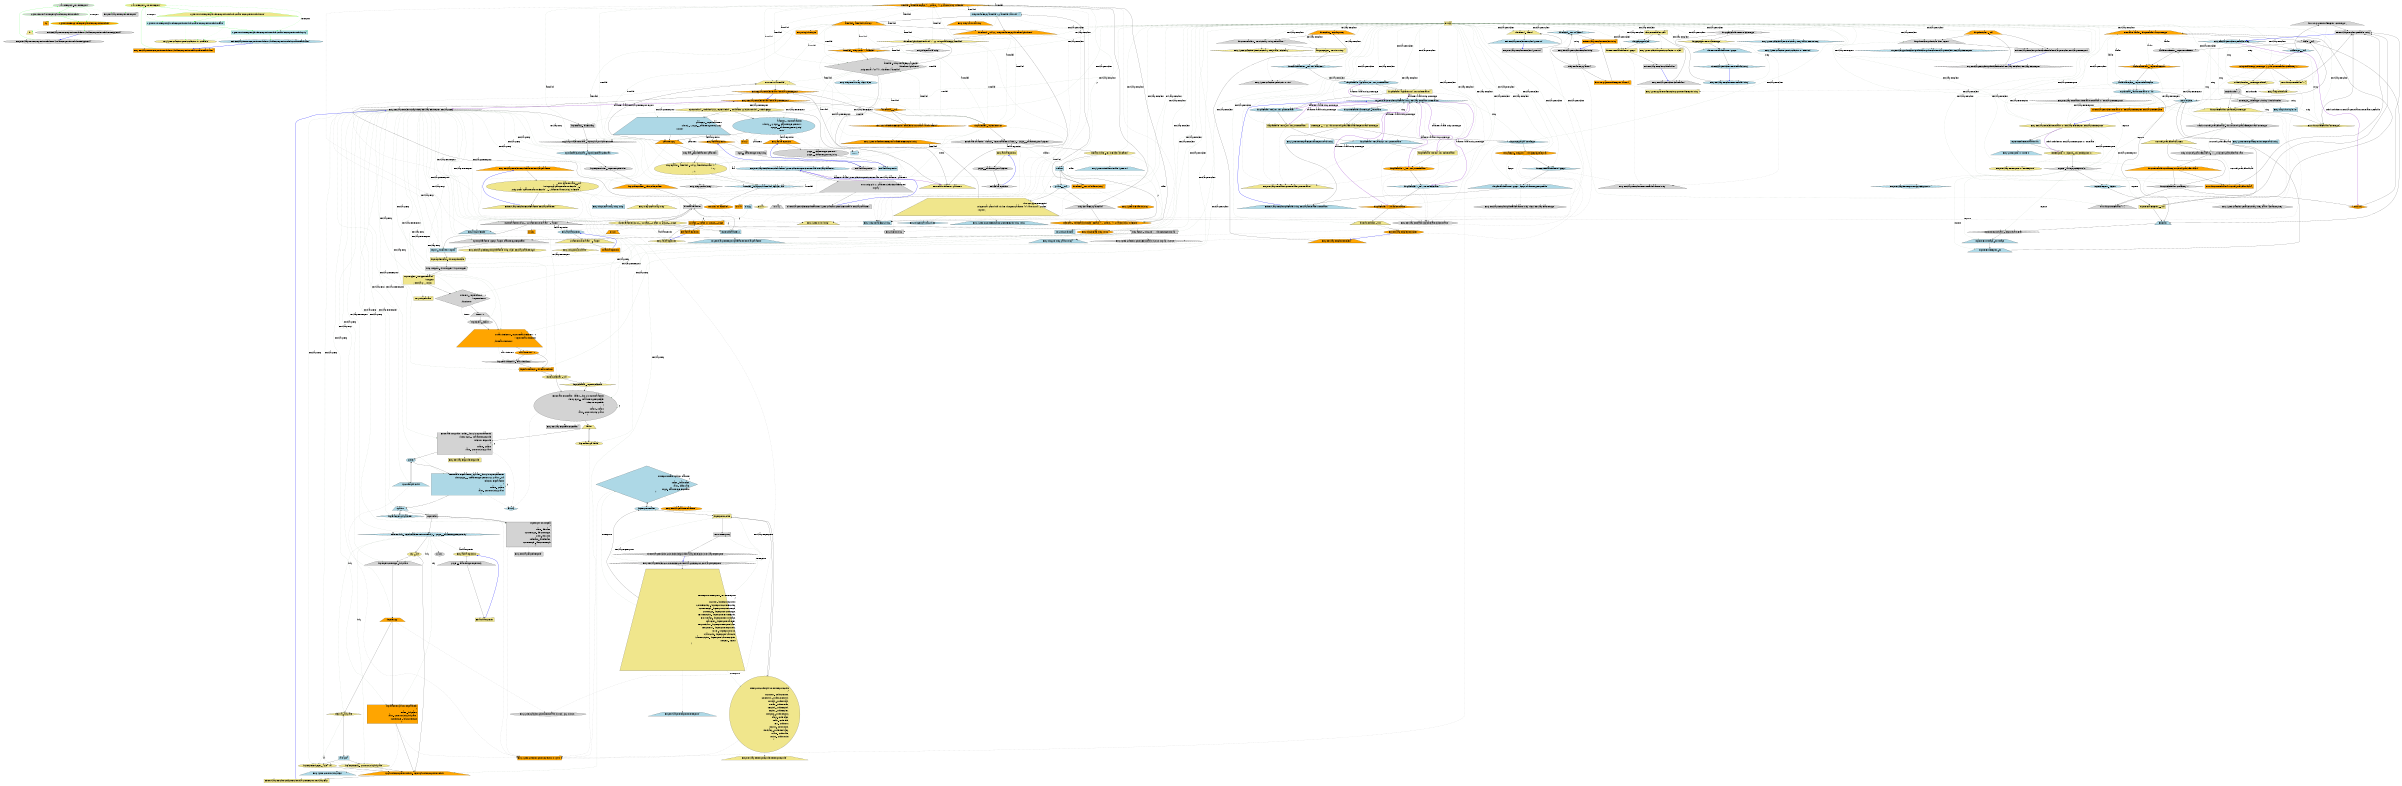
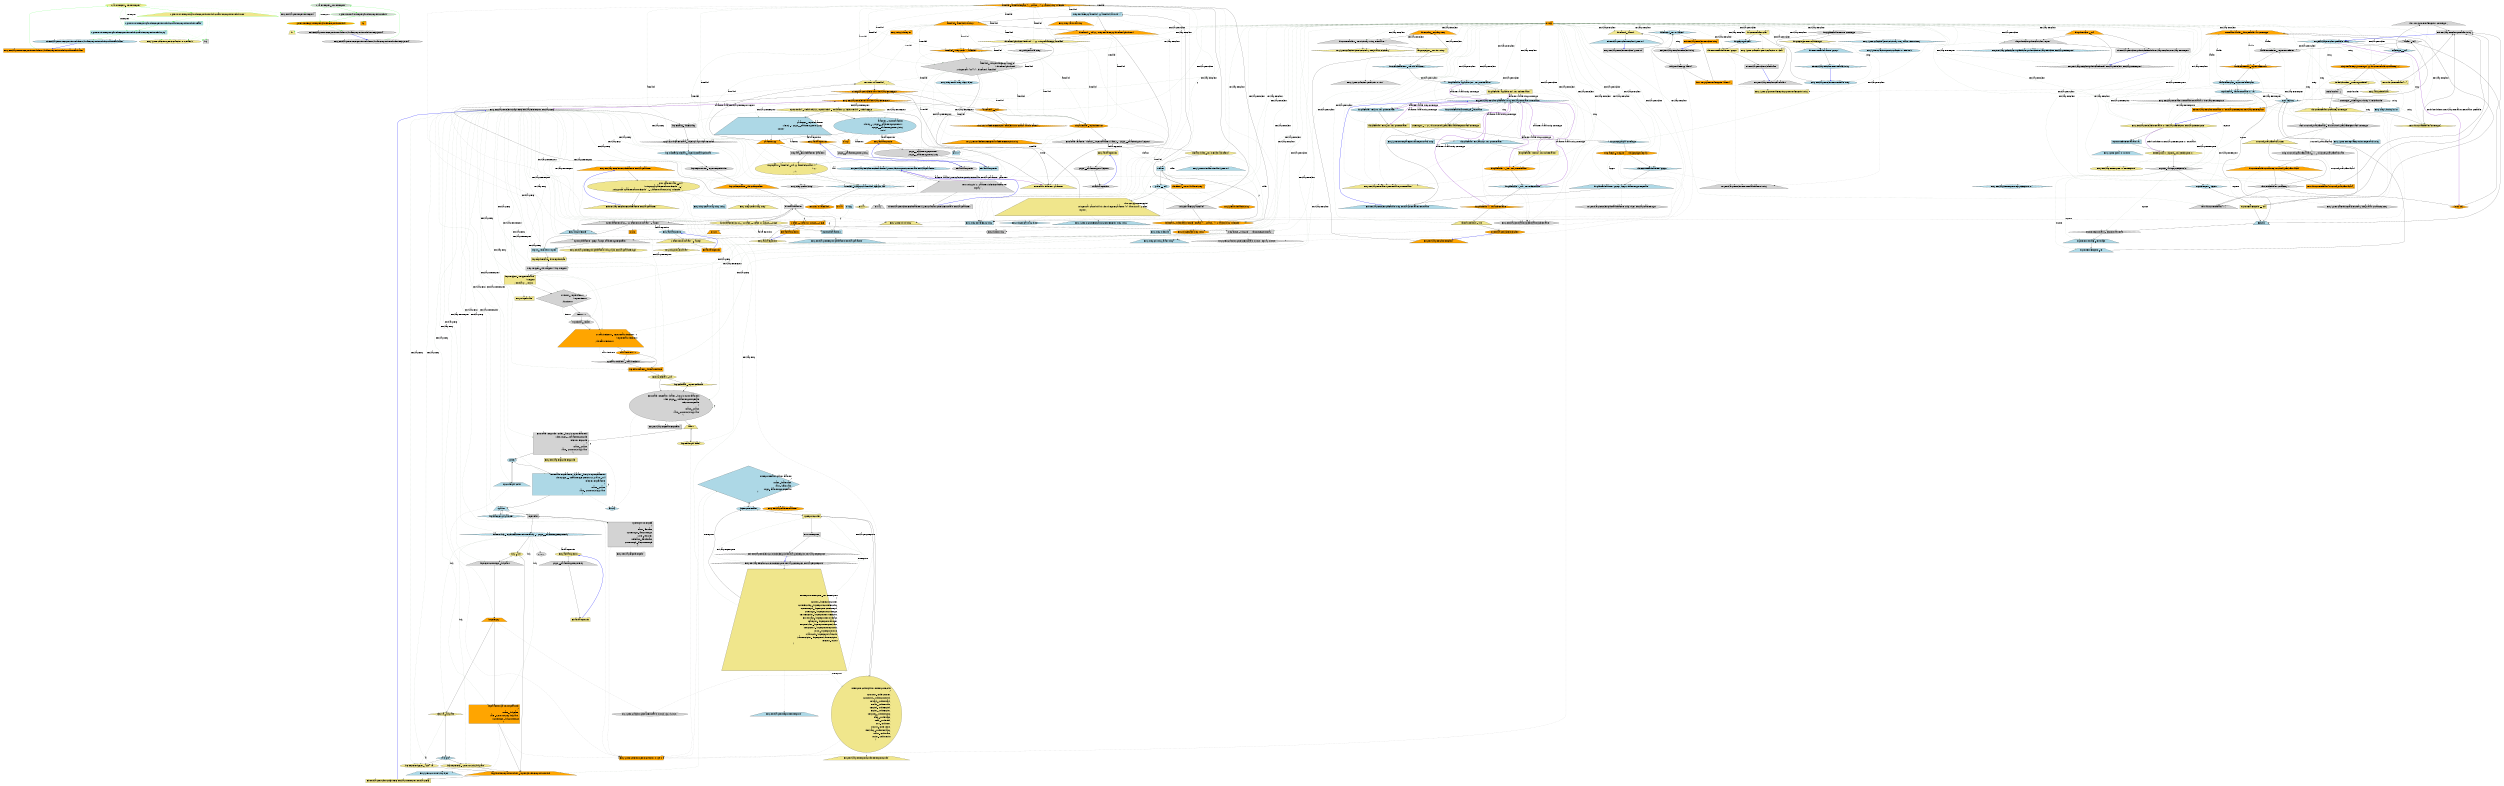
node "m1_255": fillcolor khaki -> orange
node "d15": added
node "val is byte[]": shape folder -> diamond
